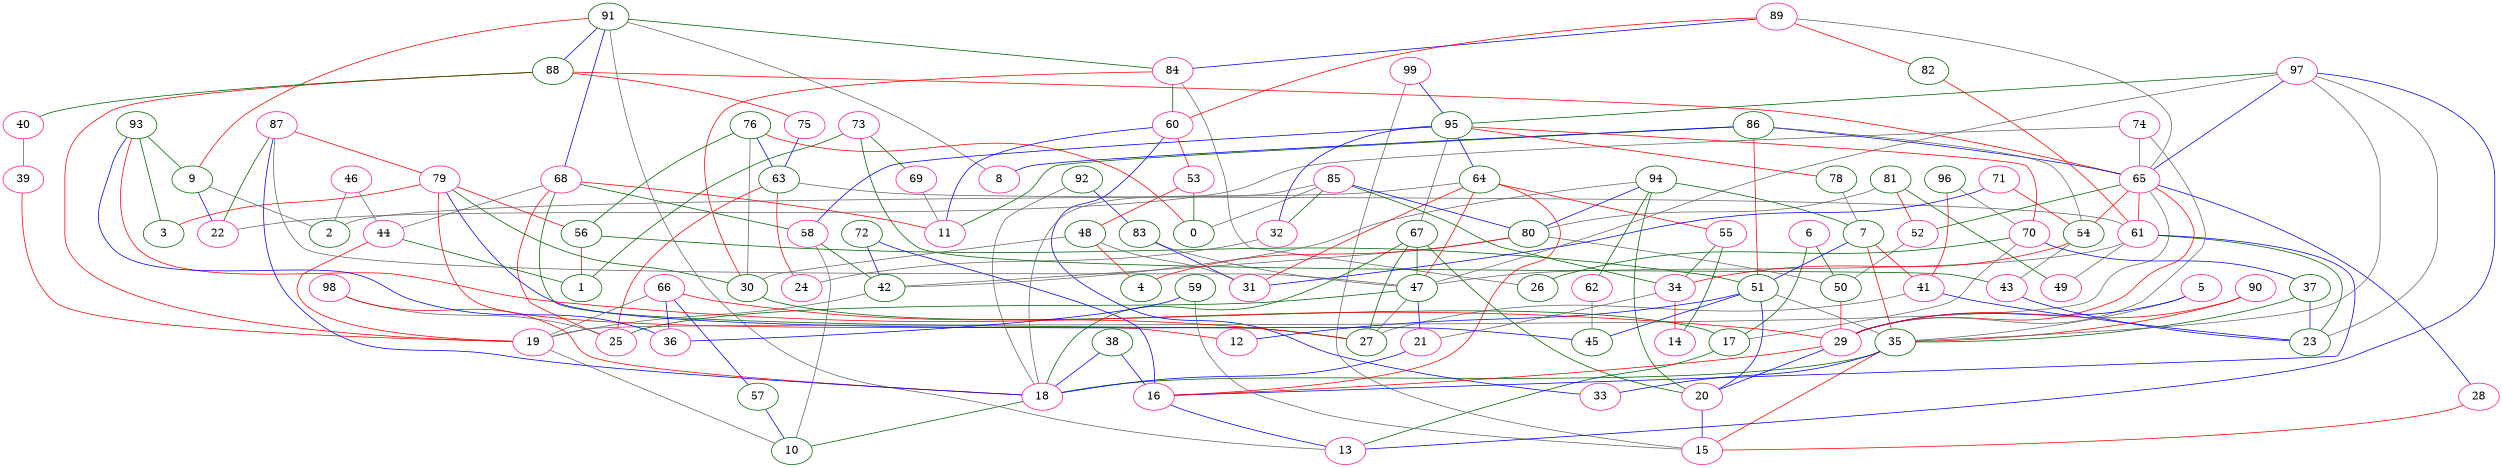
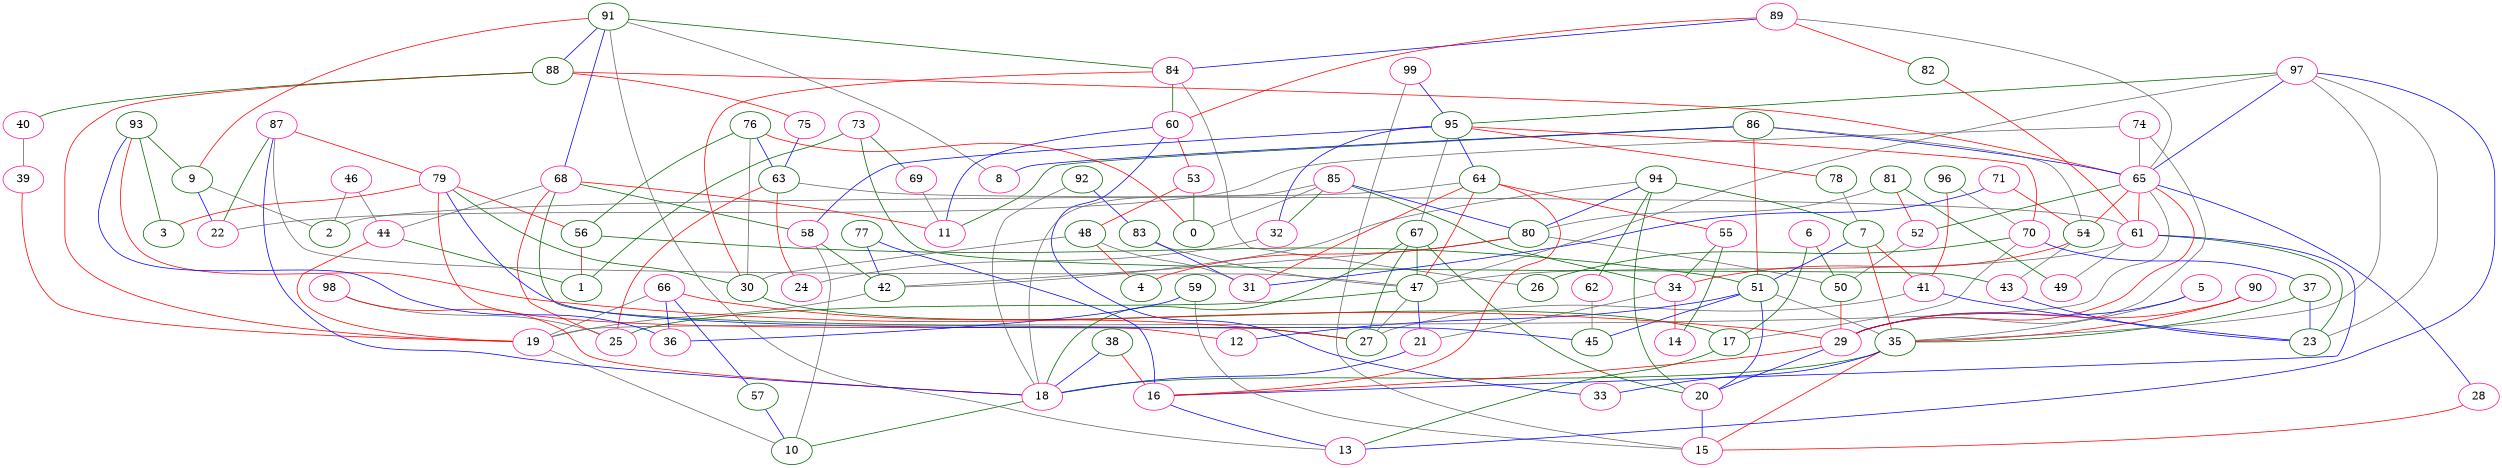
node "72": label "72" -> "77"
edge "38" -- "16": color blue -> red
